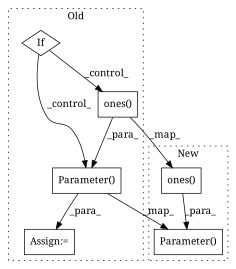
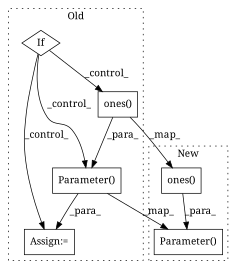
edge "If" -> "Assign:=": added, label "_control_"
